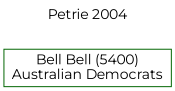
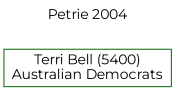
node "Bell Bell (5400) Australian Democrats": label "Bell Bell (5400) Australian Democrats" -> "Terri Bell (5400) Australian Democrats"
